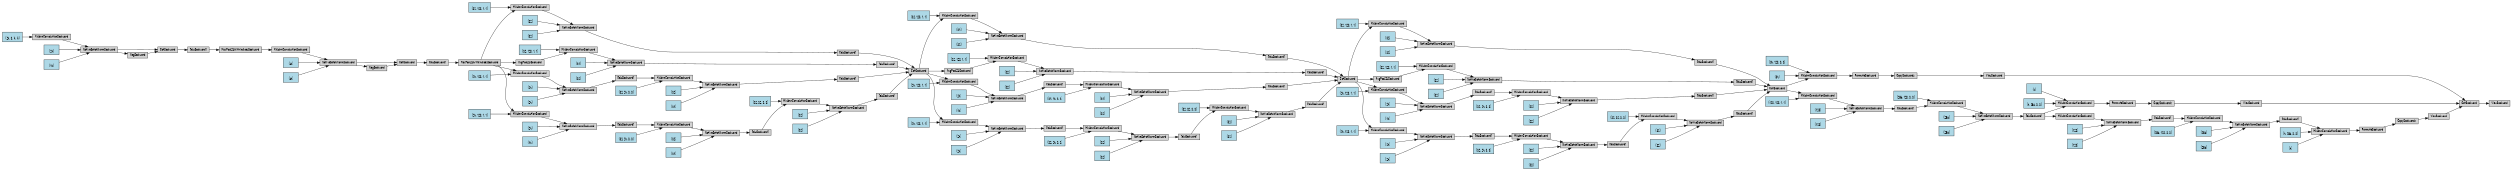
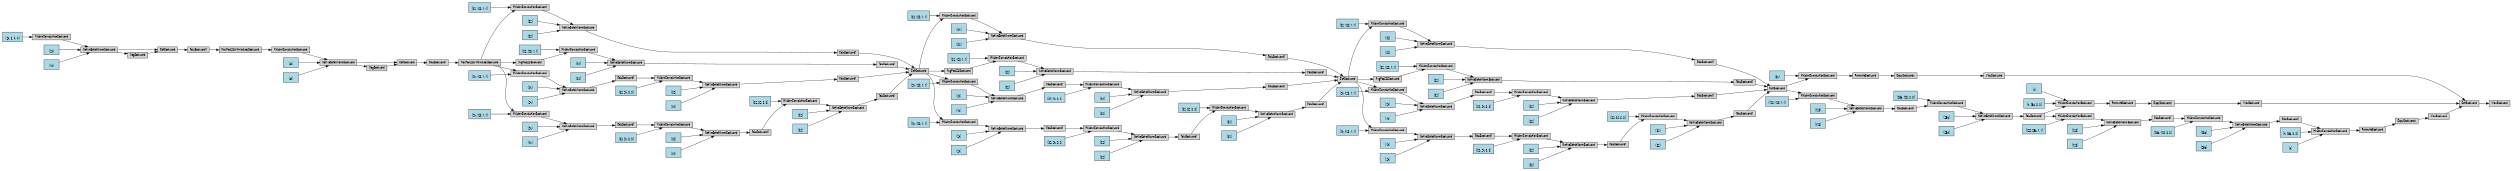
node "(84, 128, 3, 3)": removed
node "(128, 256, 1, 1)": added
